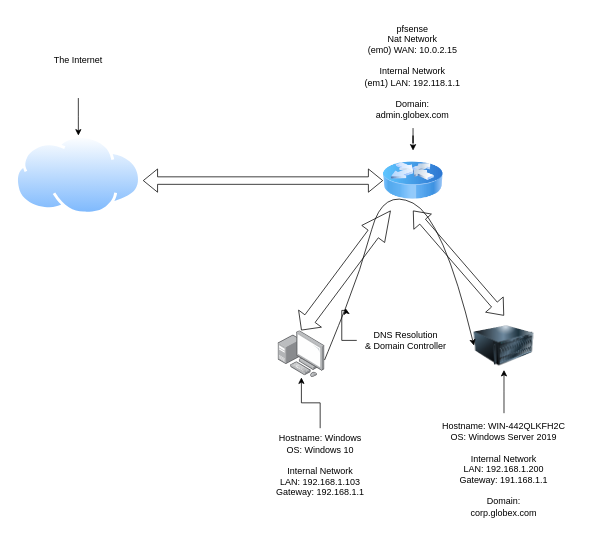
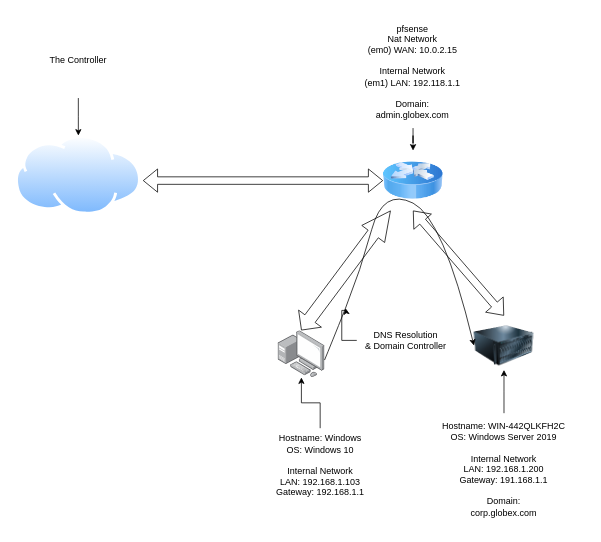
node "The Internet": label "The Internet" -> "The Controller"
